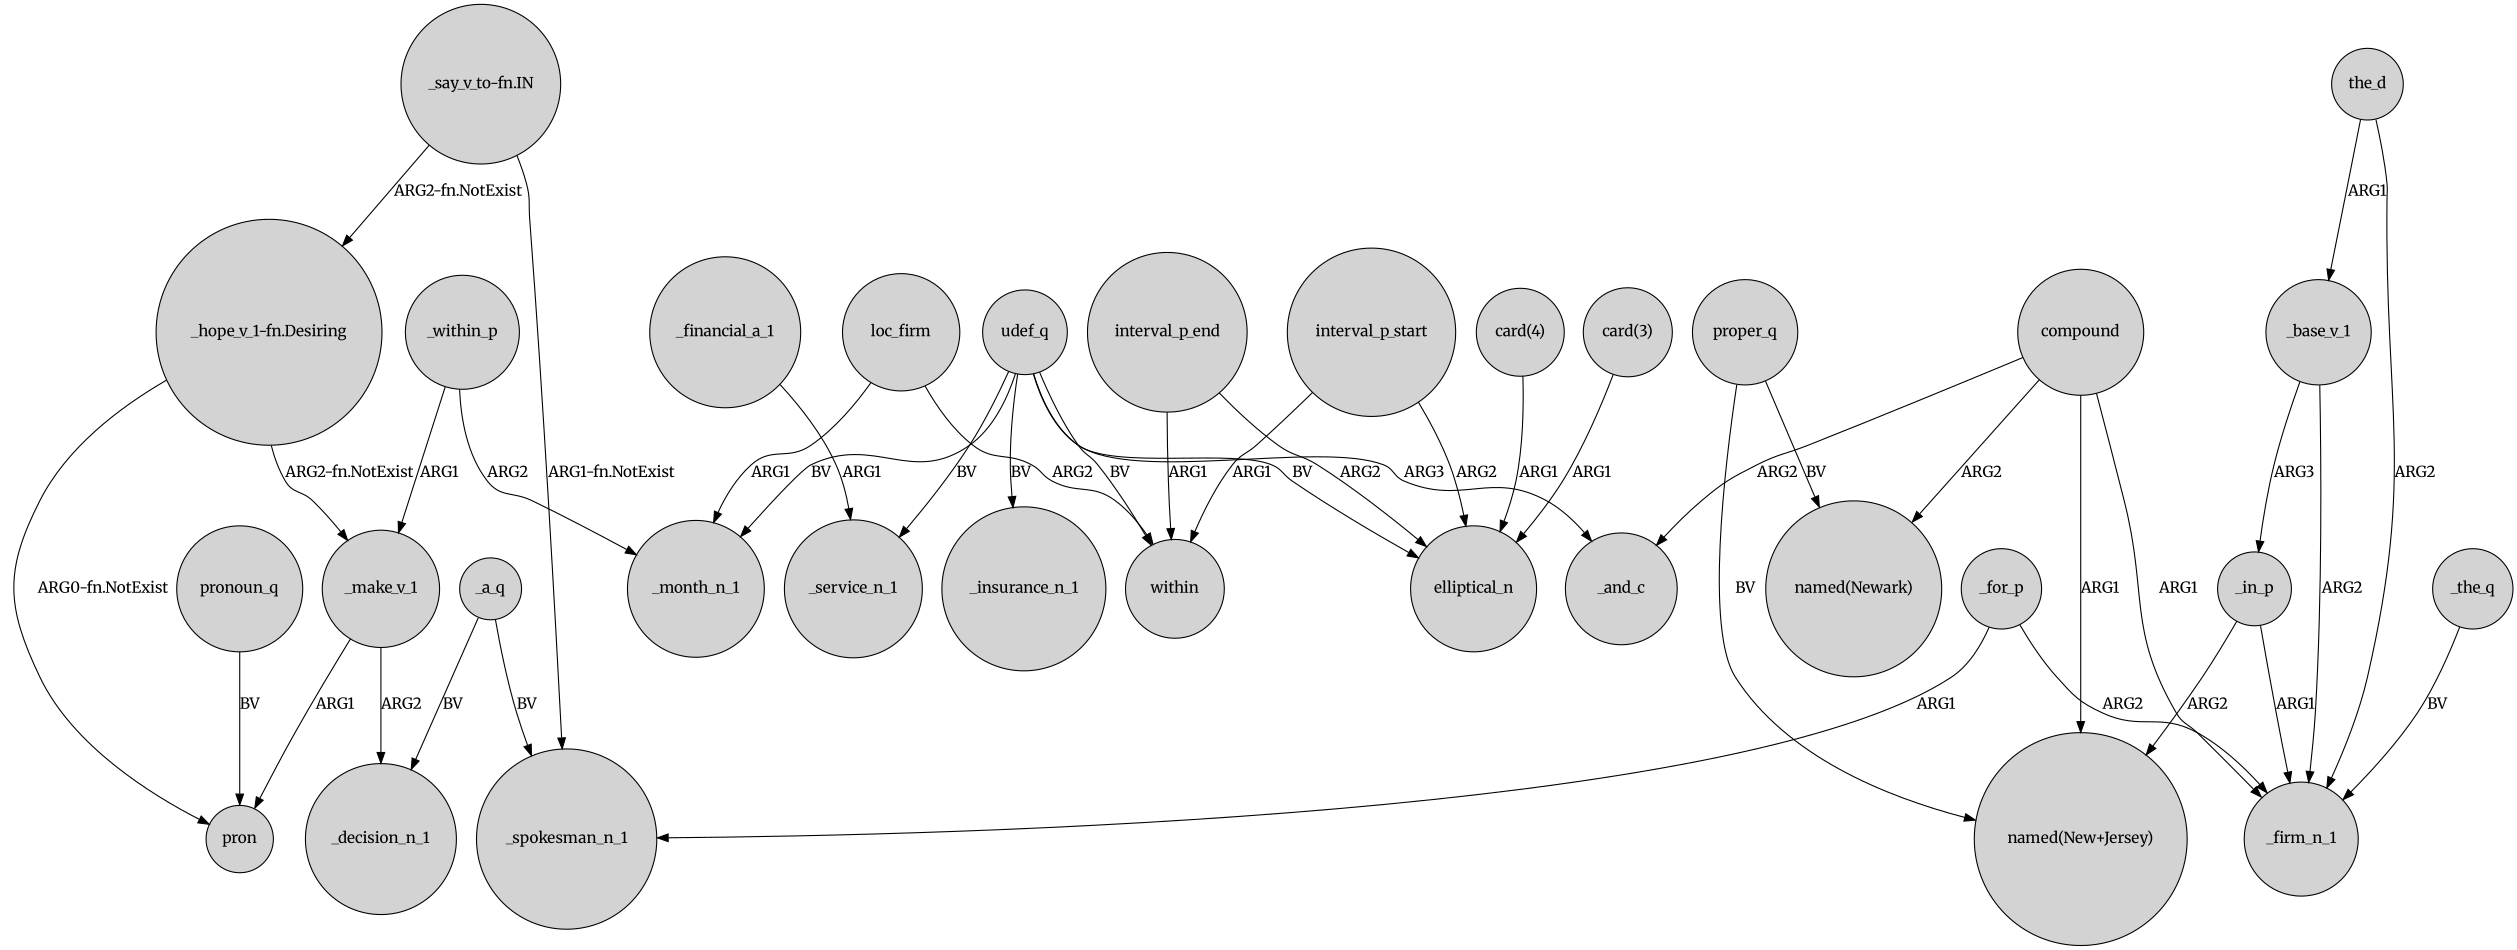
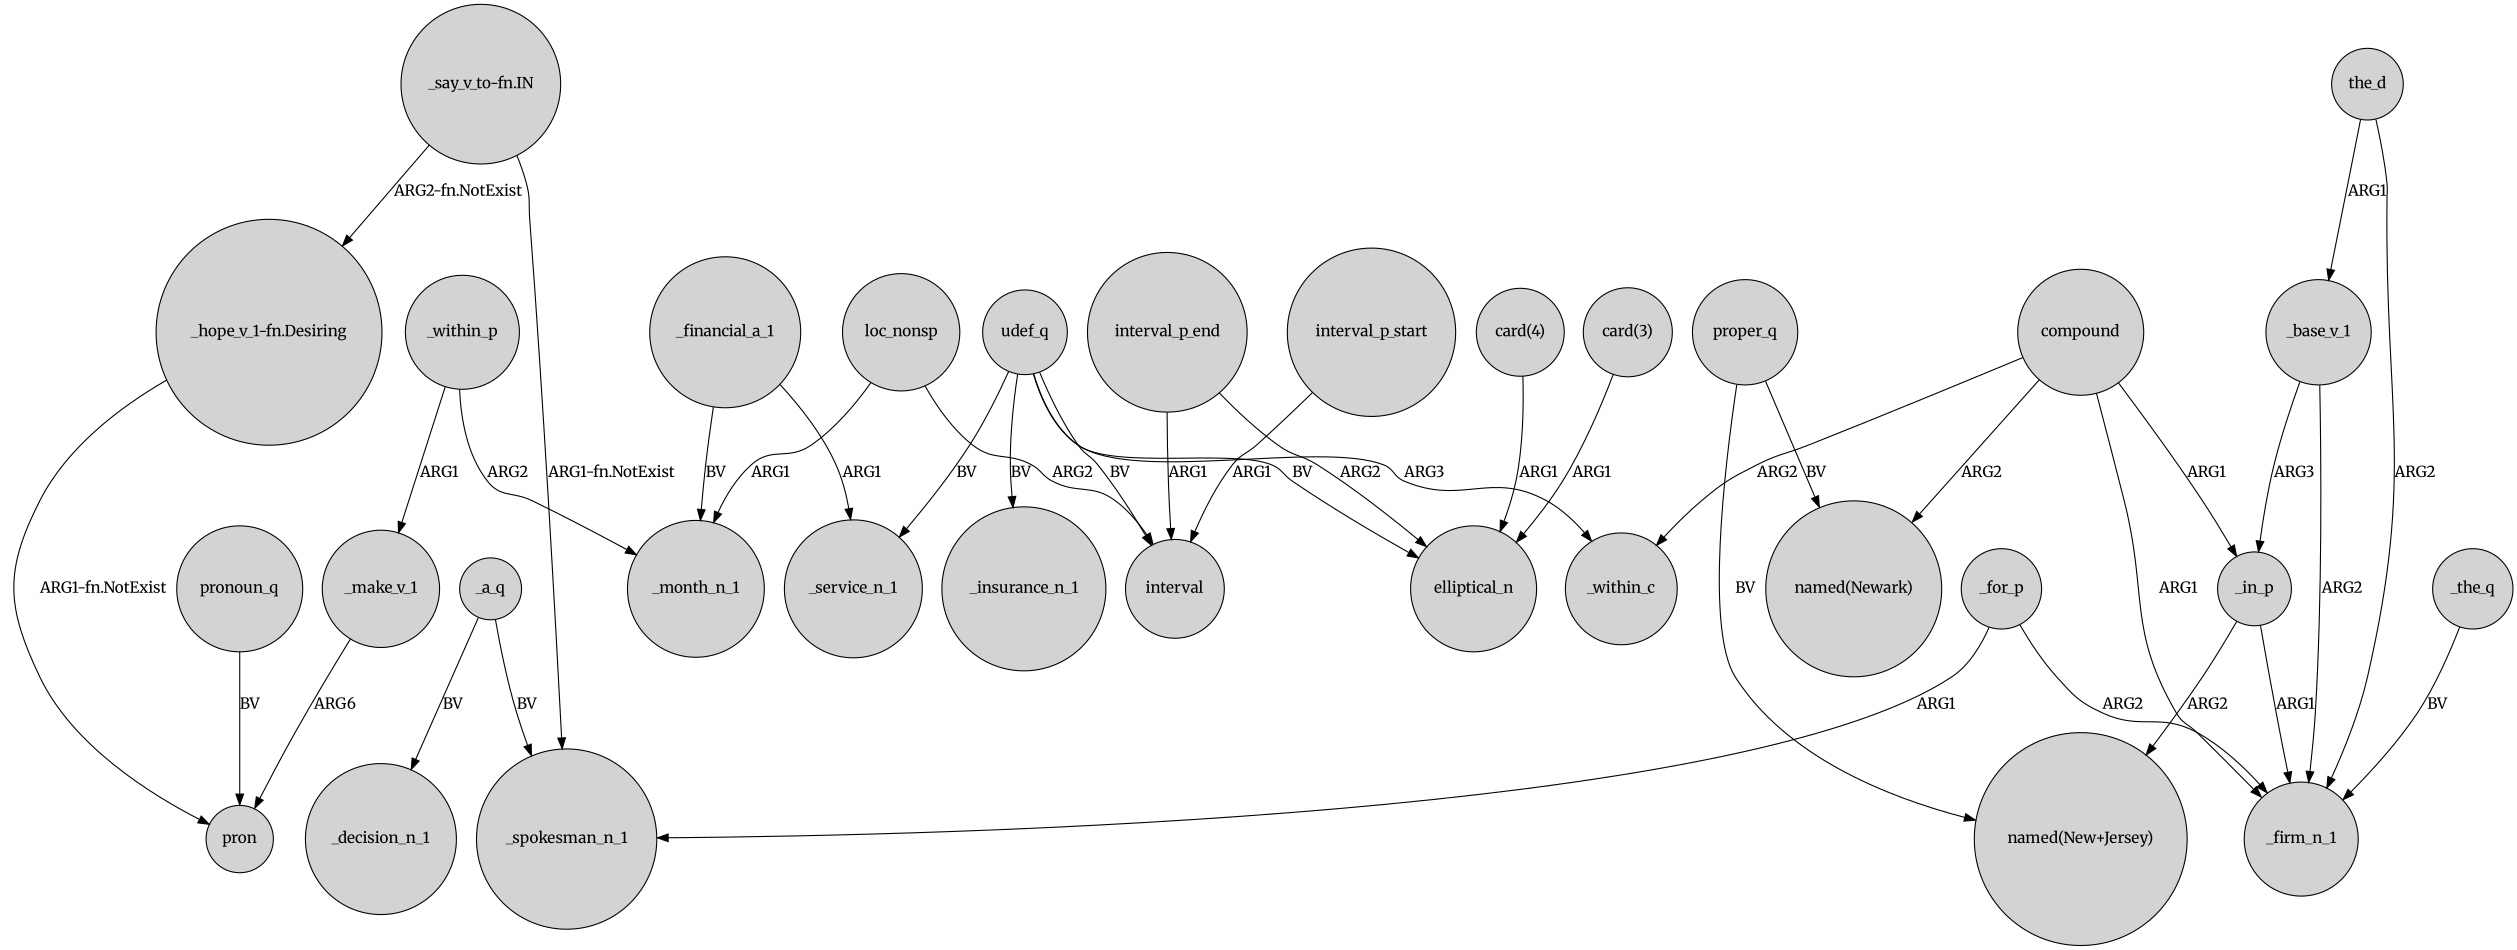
node "loc_firm": label "loc_firm" -> "loc_nonsp"
edge "interval_p_start" -> "elliptical_n": removed, label "ARG2"
edge "udef_q" -> "_month_n_1": now "_financial_a_1" -> "_month_n_1"
edge "_hope_v_1-fn.Desiring" -> "_make_v_1": removed, label "ARG2-fn.NotExist"
edge "compound" -> "named(New+Jersey)": now "compound" -> "_in_p"
edge "_hope_v_1-fn.Desiring" -> "pron": label "ARG0-fn.NotExist" -> "ARG1-fn.NotExist"
node "within": label "within" -> "interval"
node "_and_c": label "_and_c" -> "_within_c"
edge "_make_v_1" -> "_decision_n_1": removed, label "ARG2"
edge "_make_v_1" -> "pron": label "ARG1" -> "ARG6"
